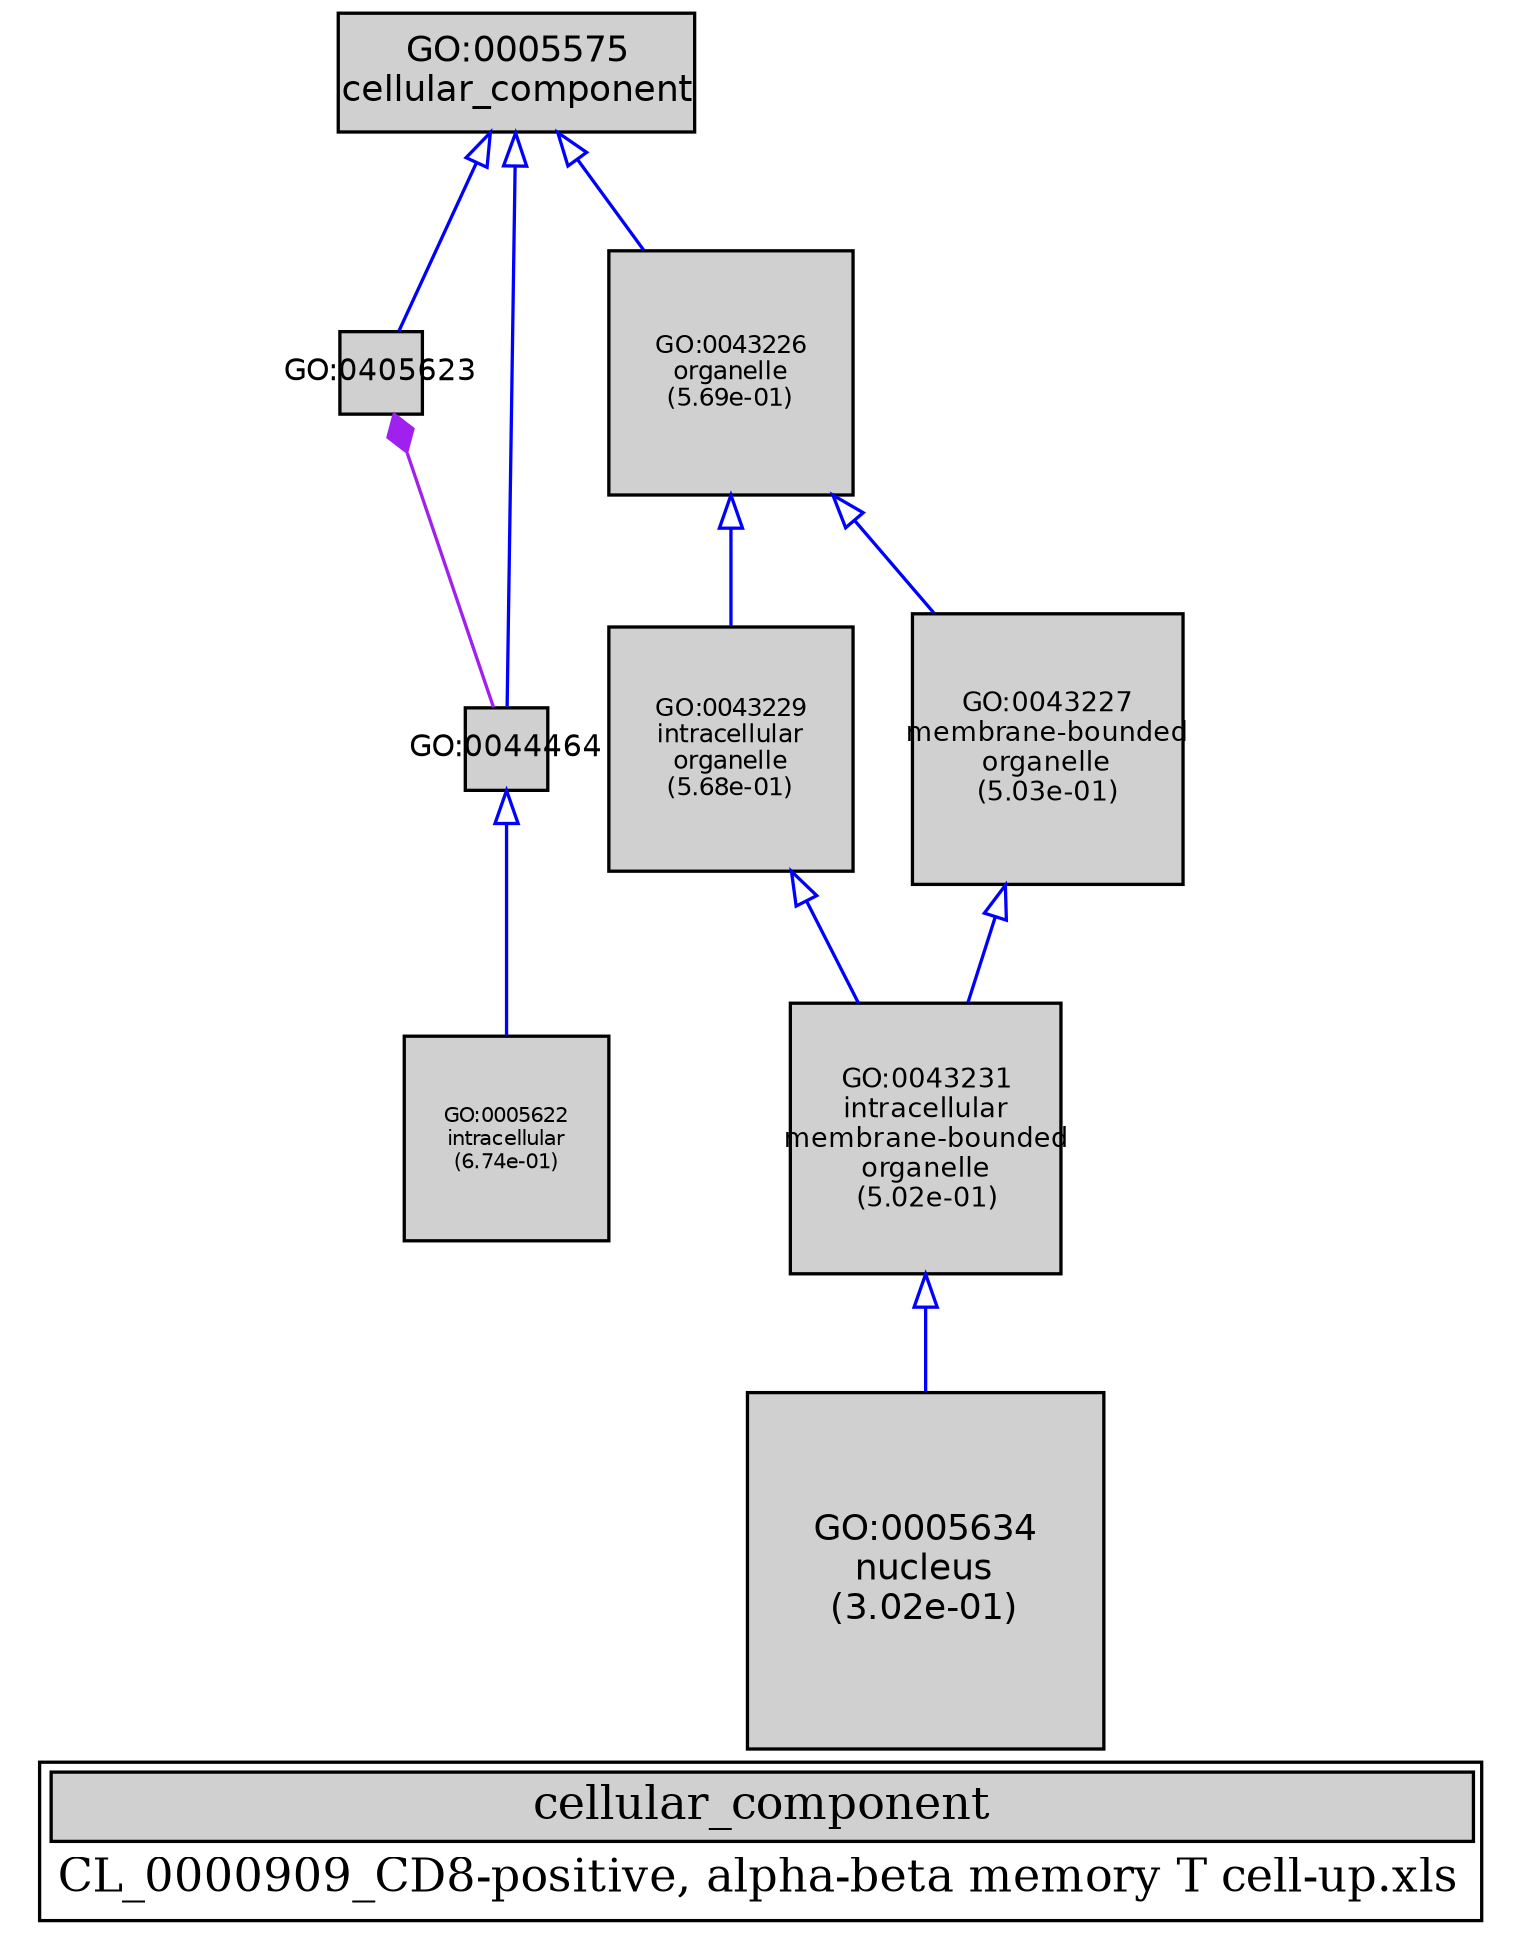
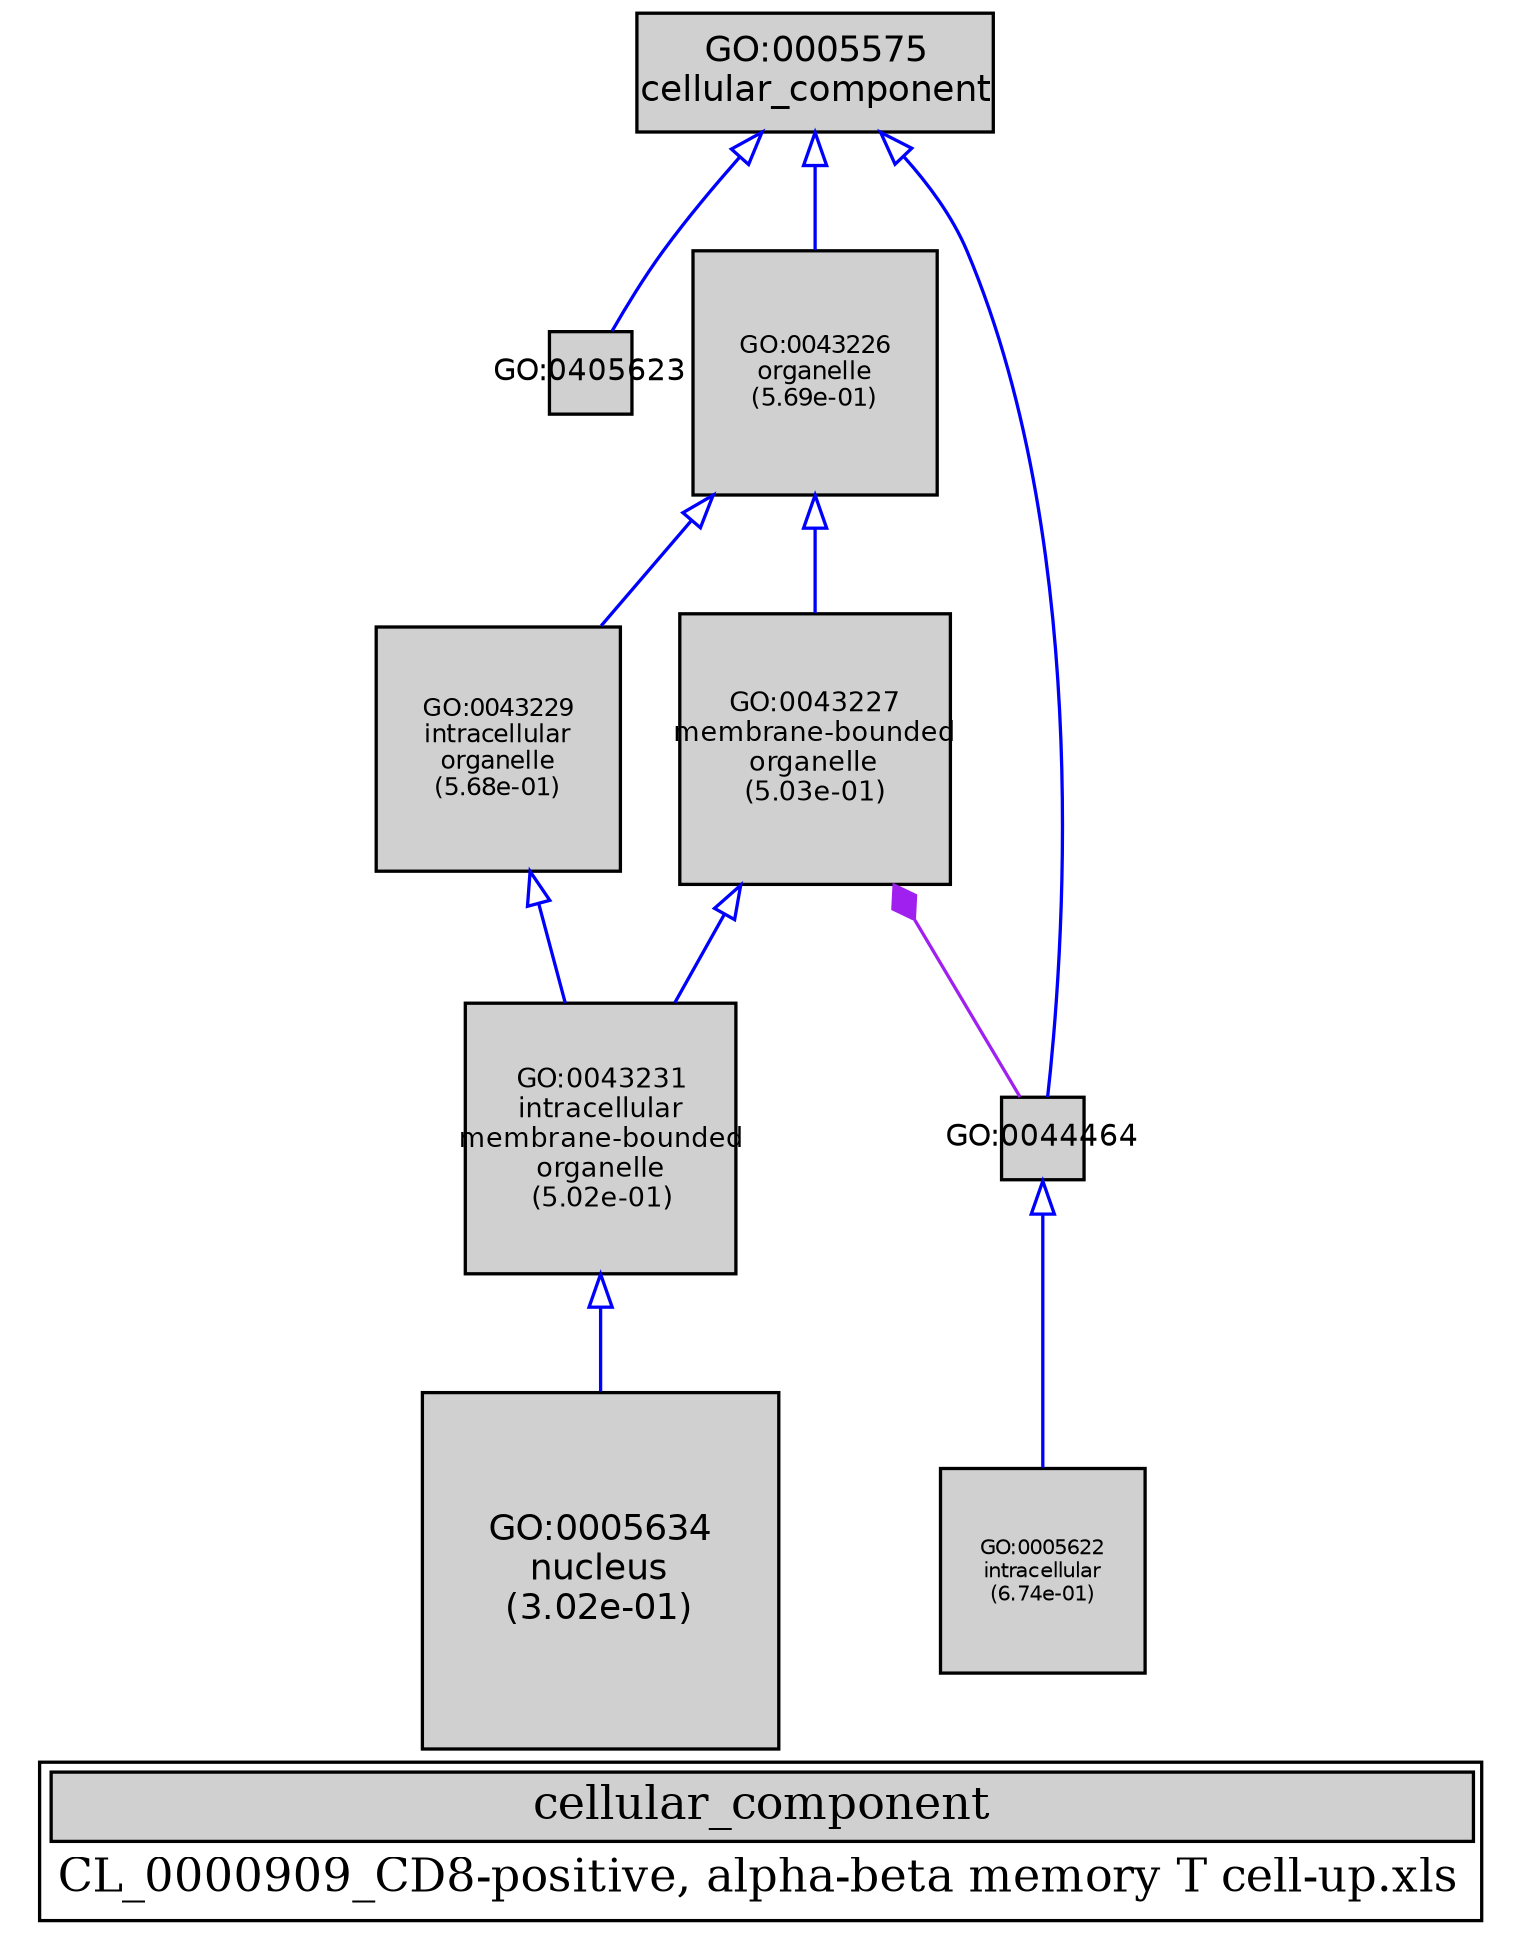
edge "GO:0044464" -> "GO:0405623": now "GO:0044464" -> "GO:0043227"
